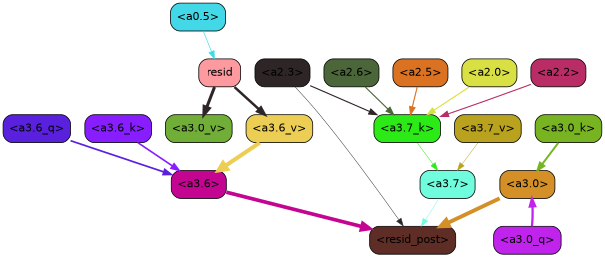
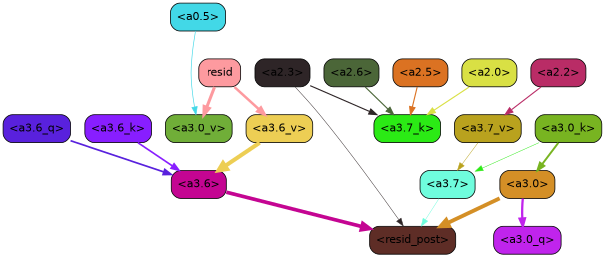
edge "<a0.5>" -> "resid": now "<a0.5>" -> "<a3.0_v>"
edge "resid" -> "<a3.0_v>": color #2e2527 -> #fd9a9f
edge "resid" -> "<a3.6_v>": color #2e2527 -> #fd9a9f
edge "<a2.2>" -> "<a3.7_k>": now "<a2.2>" -> "<a3.7_v>"
edge "<a3.7_k>" -> "<a3.7>": now "<a3.0_k>" -> "<a3.7>"
edge "<a3.0_q>" -> "<a3.0>": reversed
